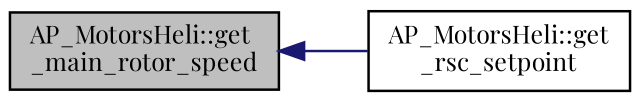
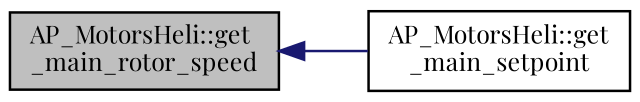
node "AP_MotorsHeli::get _rsc_setpoint": label "AP_MotorsHeli::get _rsc_setpoint" -> "AP_MotorsHeli::get _main_setpoint"
